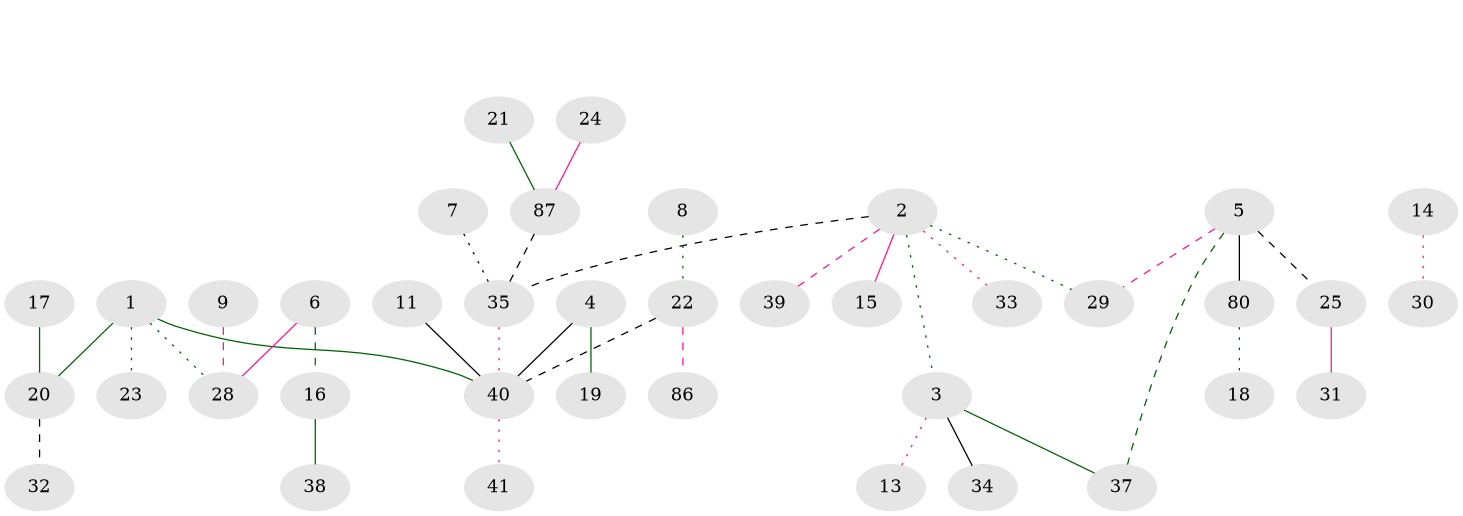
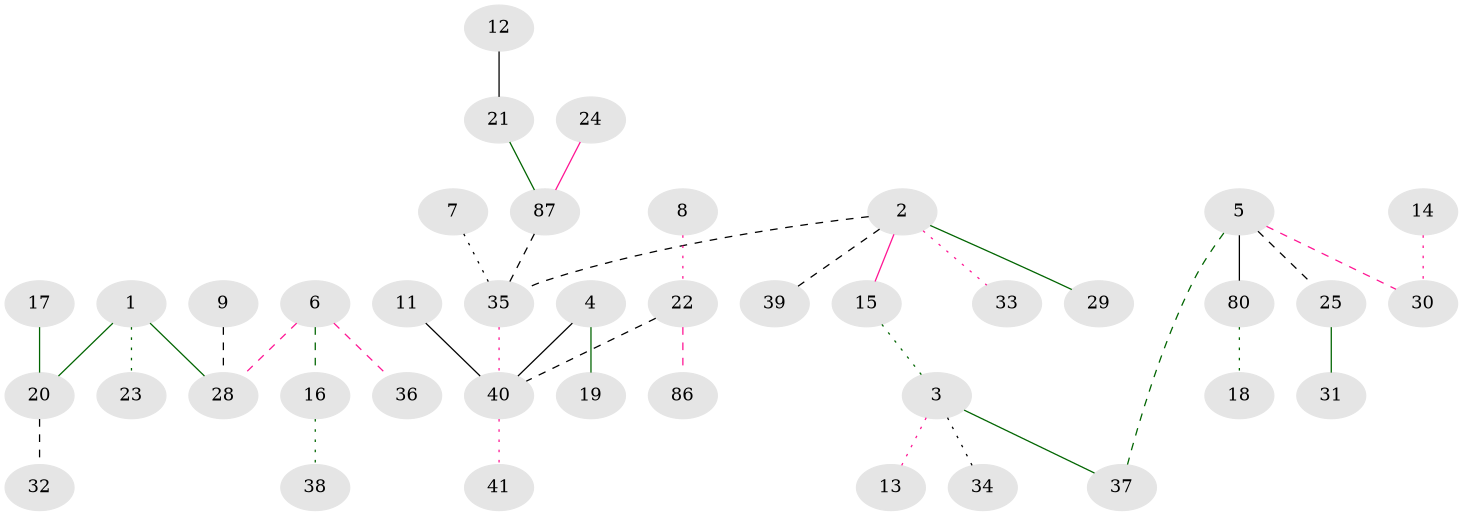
node "12": added
edge "2" -- "29": style dotted -> solid
edge "8" -- "22": color darkgreen -> deeppink
edge "2" -- "39": color deeppink -> black
edge "5" -- "29": now "5" -- "30"
edge "2" -- "3": now "15" -- "3"
edge "1" -- "40": removed
edge "1" -- "28": style dotted -> solid
edge "9" -- "28": color deeppink -> black
edge "25" -- "31": color deeppink -> darkgreen
edge "6" -- "28": style solid -> dashed
node "36": added
edge "16" -- "38": style solid -> dotted
edge "3" -- "34": style solid -> dotted
